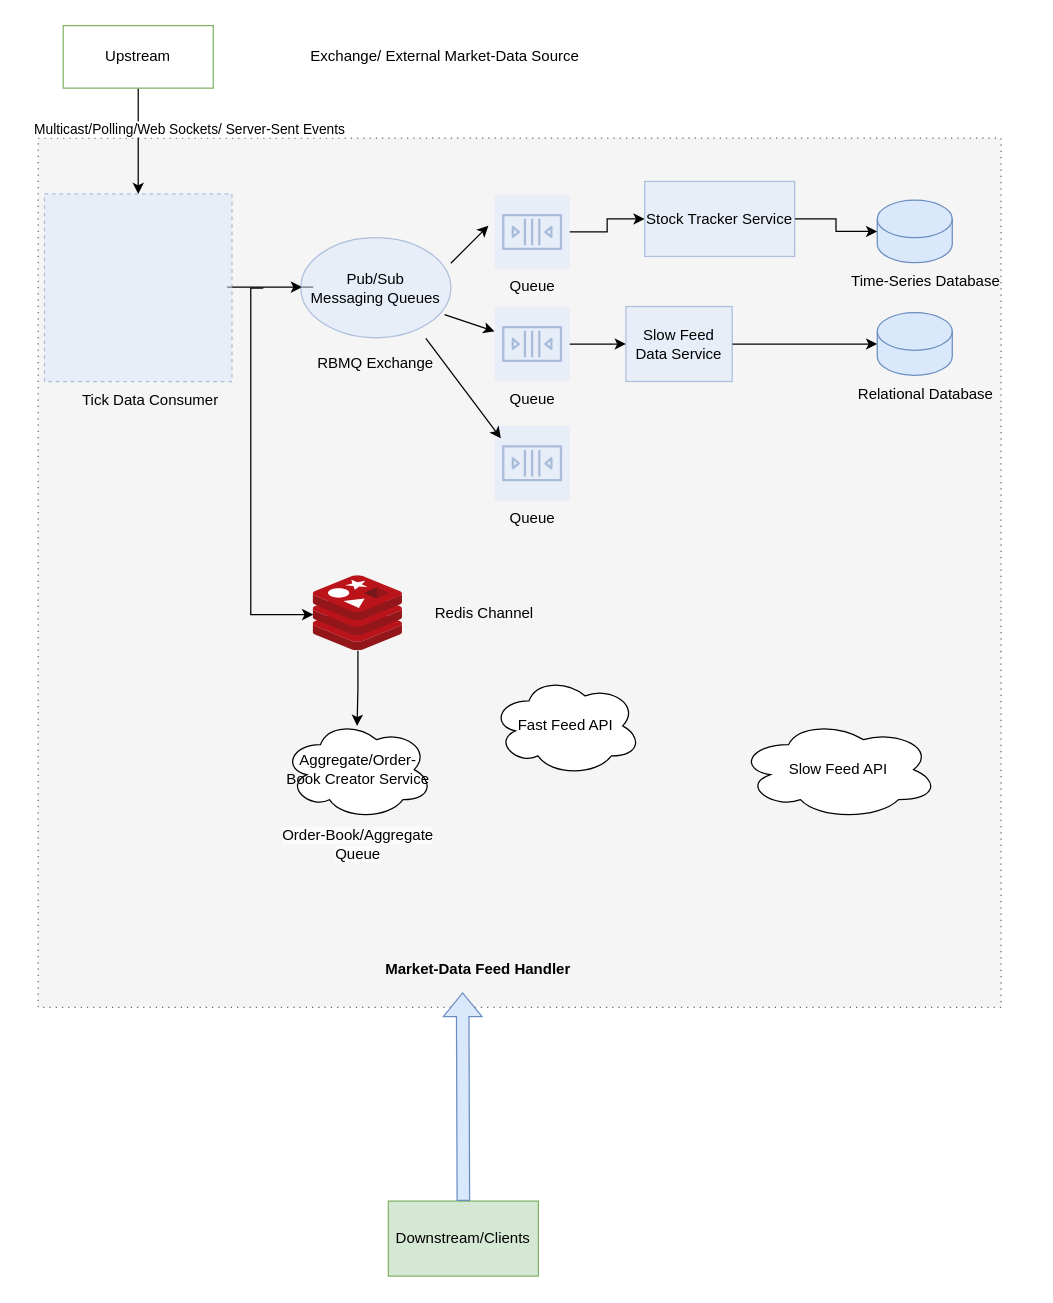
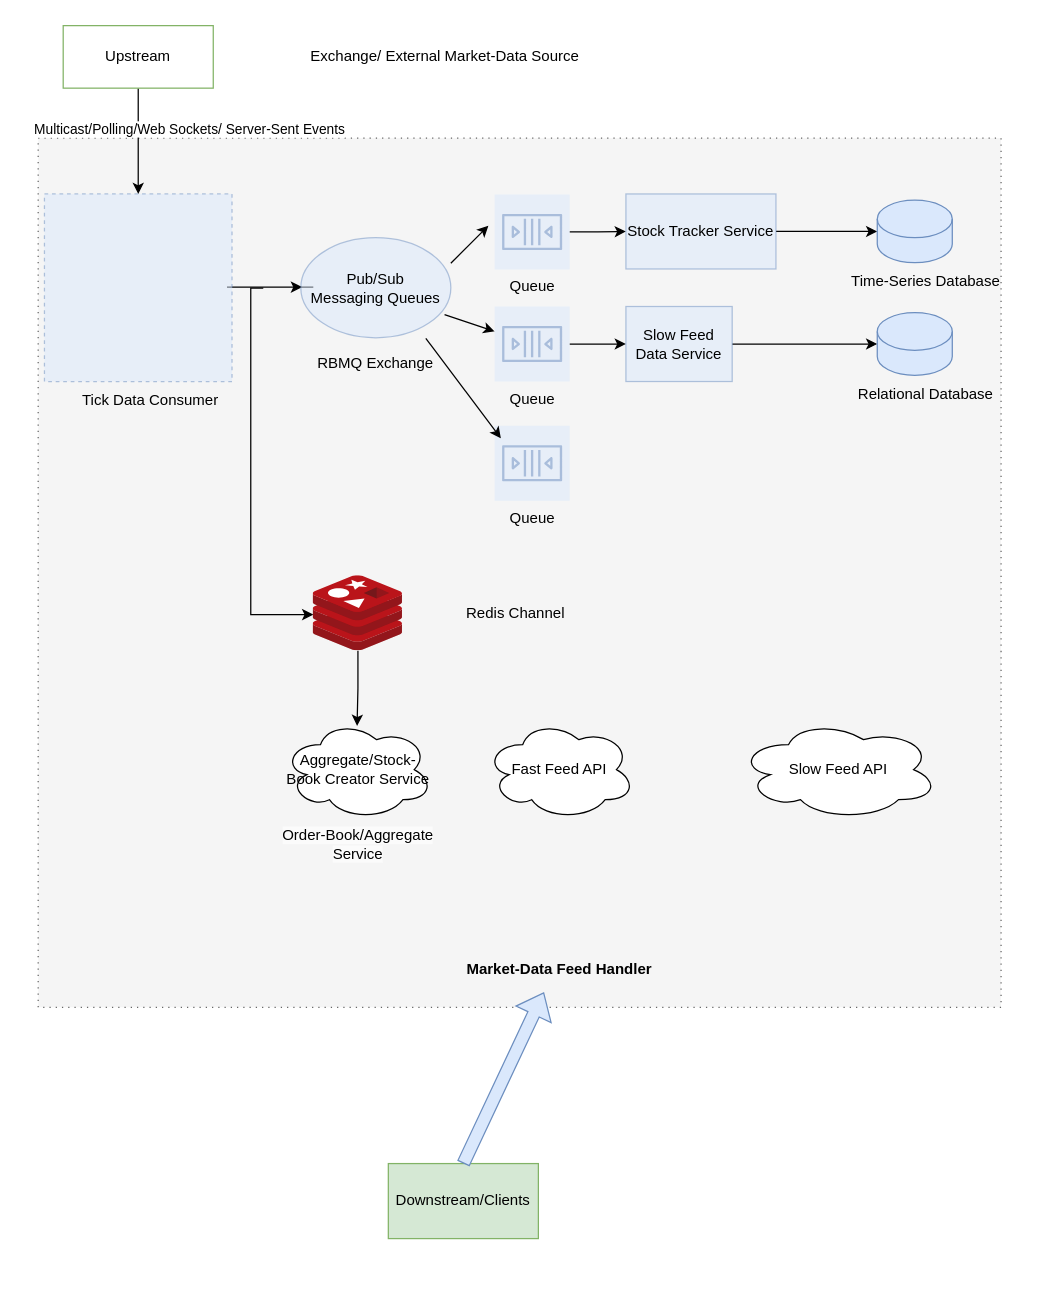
node "Stock Tracker Service": moved (719, 219) -> (701, 231)
node "Redis Channel": moved (485, 613) -> (516, 613)
node "Fast Feed API": moved (566, 726) -> (560, 769)
node "Aggregate/Order-Book Creator Service": label "Aggregate/Order-Book Creator Service" -> "Aggregate/Stock-Book Creator Service"
node "Order-Book/Aggregate Queue": label "Order-Book/Aggregate Queue" -> "Order-Book/Aggregate Service"
node "Market-Data Feed Handler": moved (479, 969) -> (560, 969)
node "Downstream/Clients": moved (463, 1238) -> (463, 1201)
